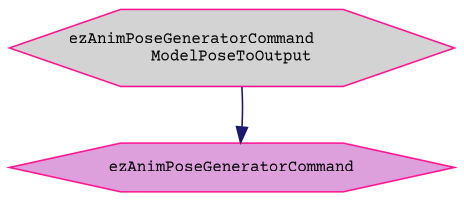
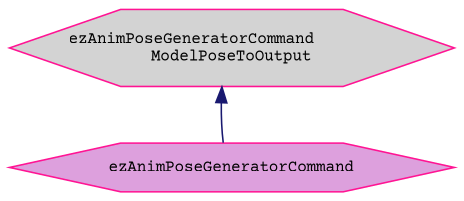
edge "ezAnimPoseGeneratorCommand ModelPoseToOutput" -> "ezAnimPoseGeneratorCommand": reversed
